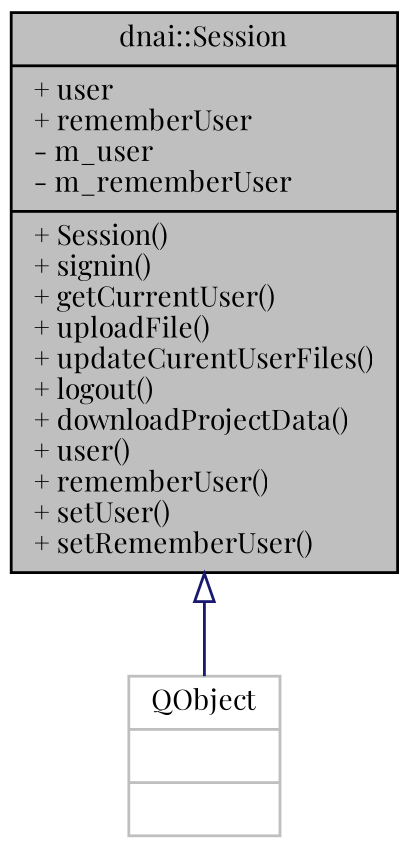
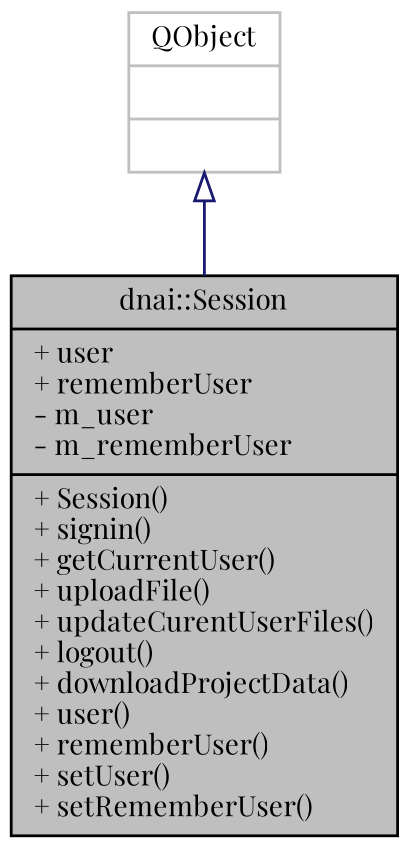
edge "QObject" -> "dnai::Session": reversed
